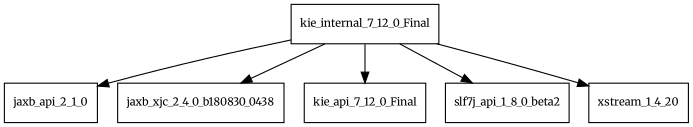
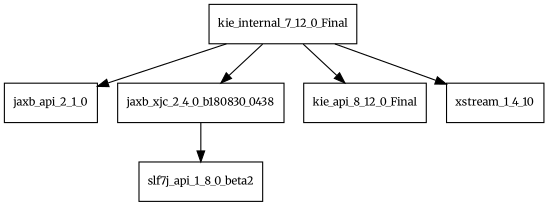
edge "kie_internal_7_12_0_Final" -> "slf7j_api_1_8_0_beta2": now "jaxb_xjc_2_4_0_b180830_0438" -> "slf7j_api_1_8_0_beta2"
node "kie_api_7_12_0_Final": label "kie_api_7_12_0_Final" -> "kie_api_8_12_0_Final"
node "xstream_1_4_20": label "xstream_1_4_20" -> "xstream_1_4_10"
